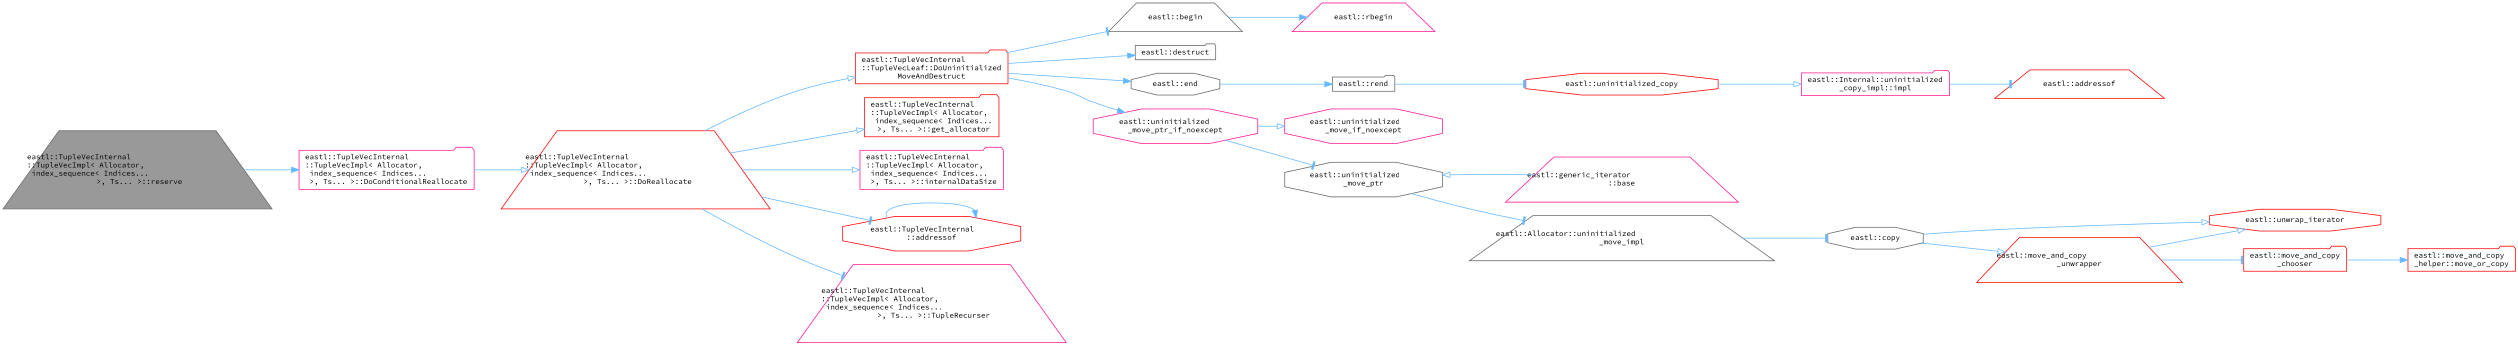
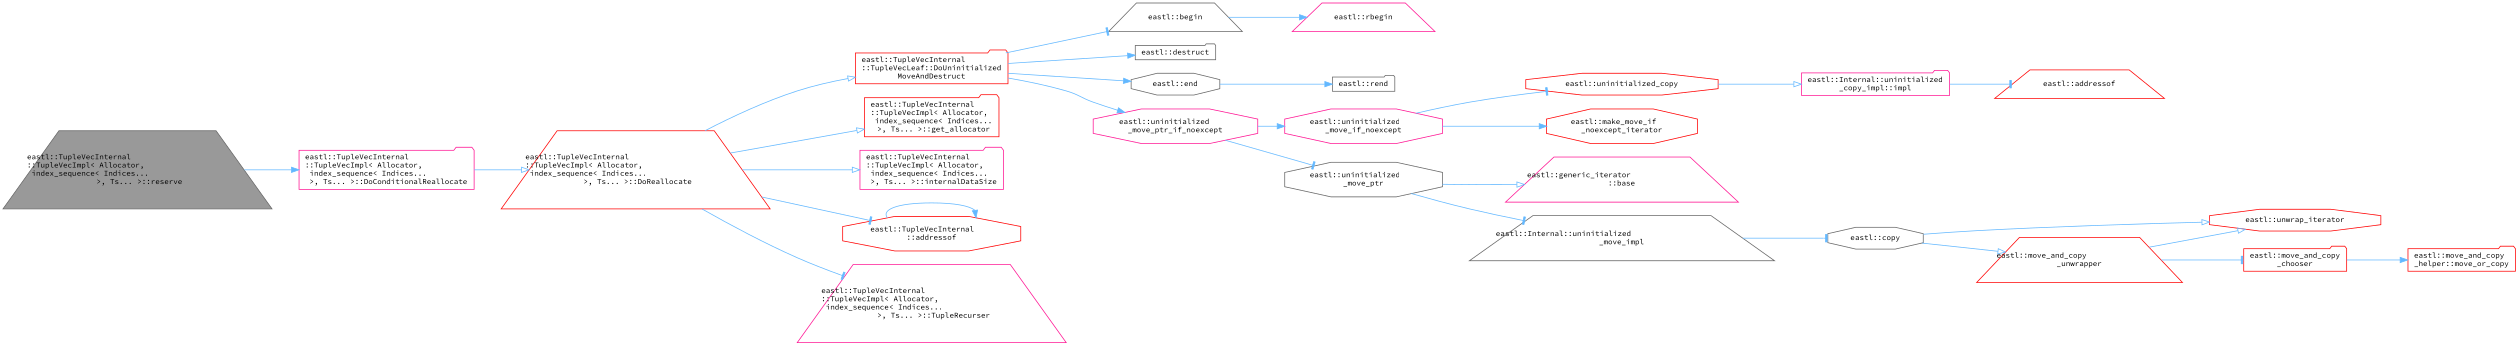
edge "eastl::rend" -> "eastl::uninitialized_copy": now "eastl::uninitialized _move_if_noexcept" -> "eastl::uninitialized_copy"
edge "eastl::uninitialized _move_ptr_if_noexcept" -> "eastl::uninitialized _move_if_noexcept": arrowhead onormal -> normal
node "eastl::make_move_if _noexcept_iterator": added
edge "eastl::generic_iterator ::base" -> "eastl::uninitialized _move_ptr": reversed
node "eastl::Allocator::uninitialized _move_impl": label "eastl::Allocator::uninitialized _move_impl" -> "eastl::Internal::uninitialized _move_impl"
